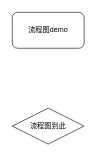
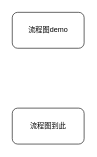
node "流程图到此": shape diamond -> rounded rectangle
